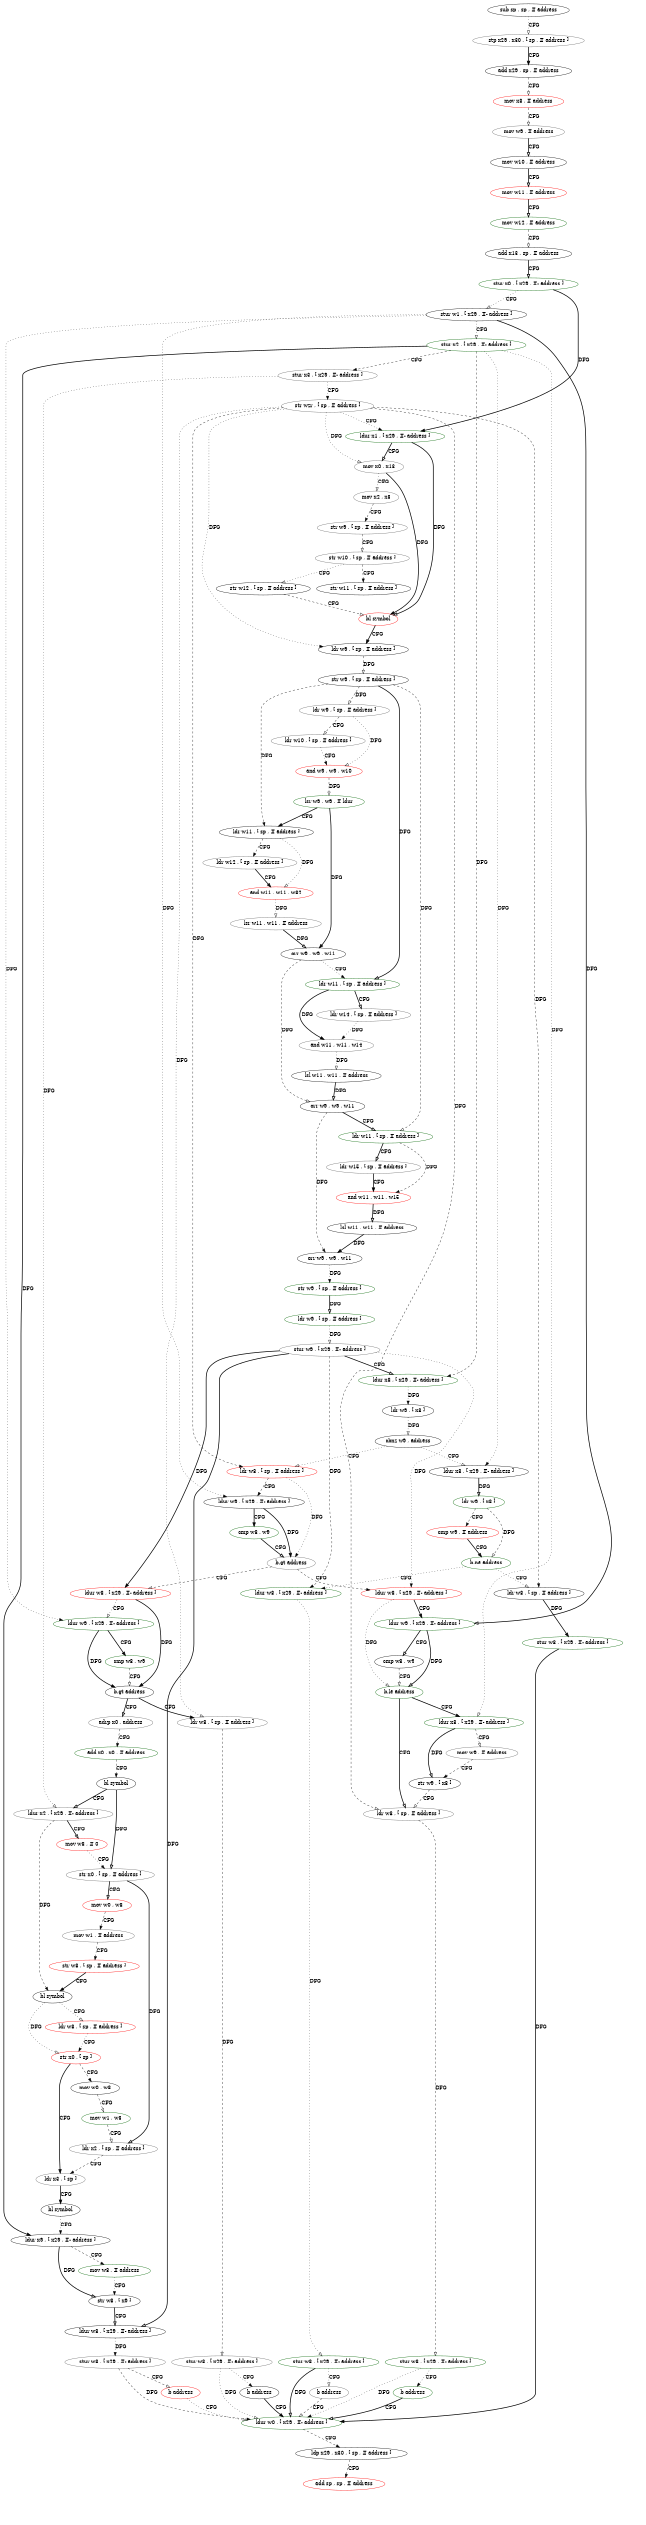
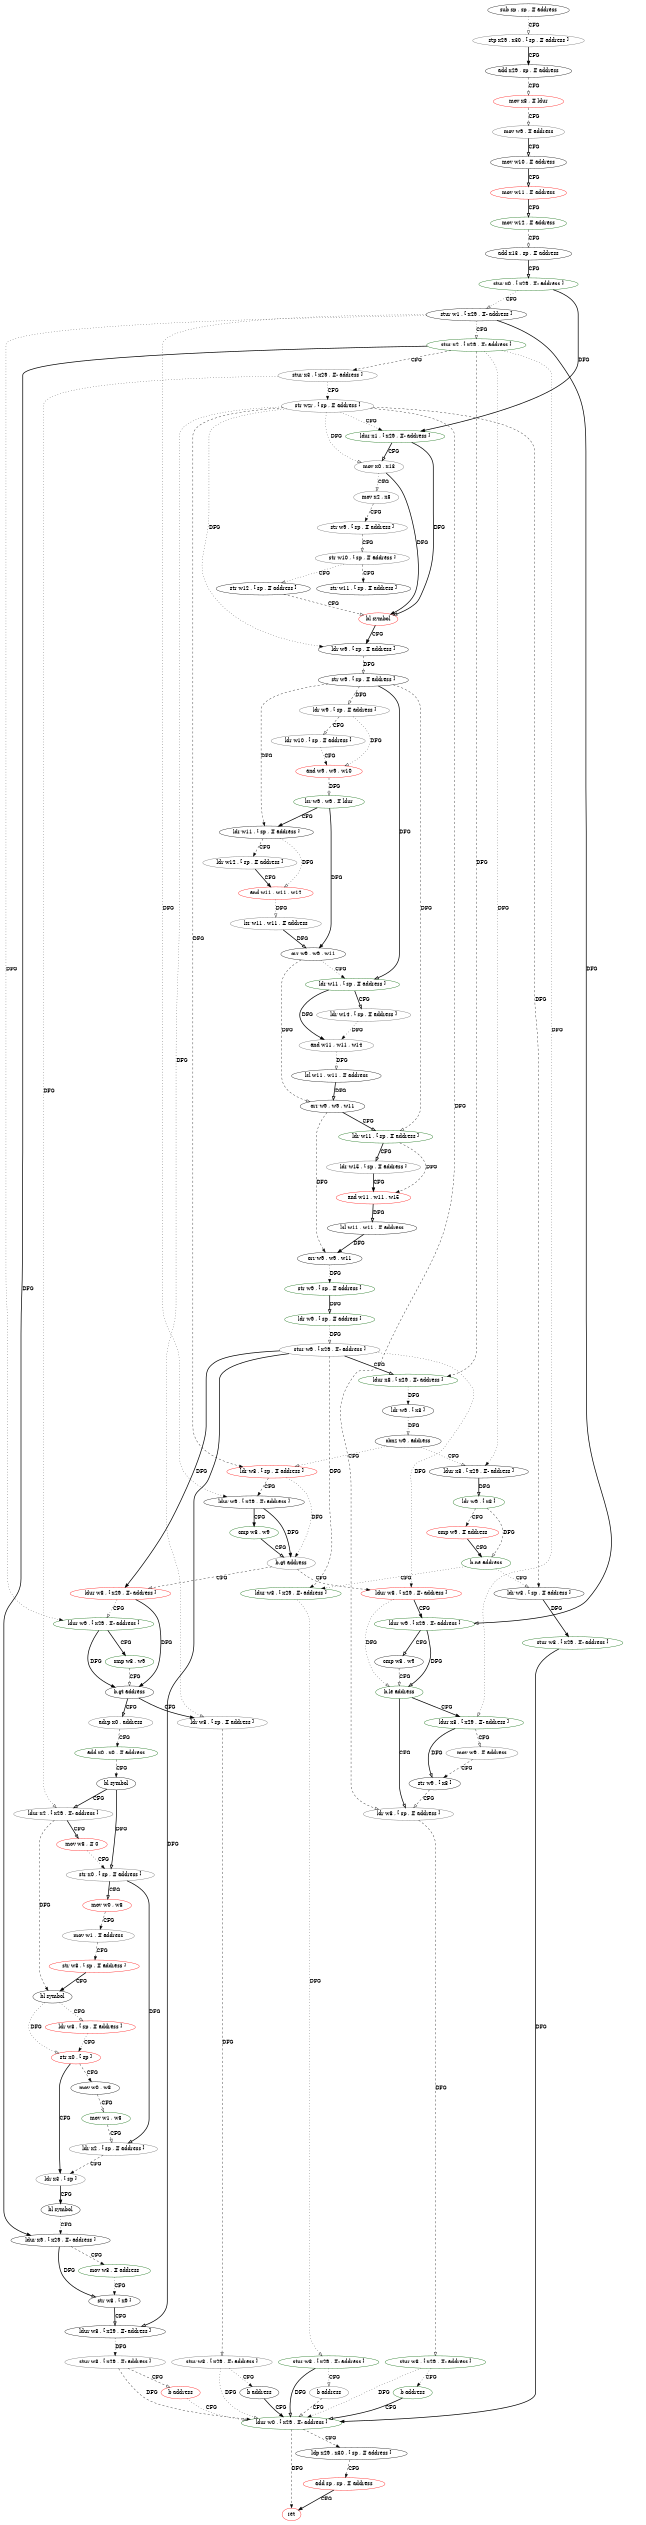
node "mov x8 , # address": label "mov x8 , # address" -> "mov x8 , # ldur"
node "and w11 , w11 , w82": label "and w11 , w11 , w82" -> "and w11 , w11 , w12"
node "ret": added
